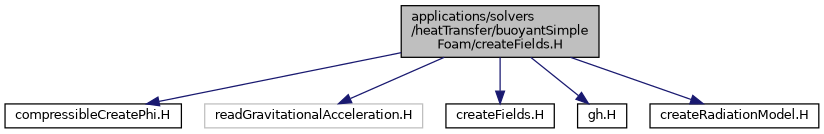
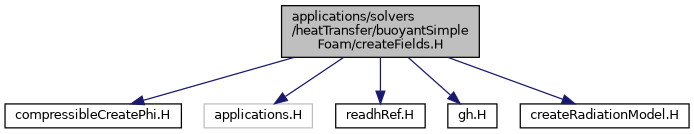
node "readGravitationalAcceleration.H": label "readGravitationalAcceleration.H" -> "applications.H"
node "createFields.H": label "createFields.H" -> "readhRef.H"
